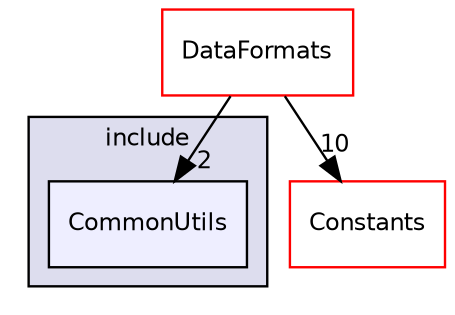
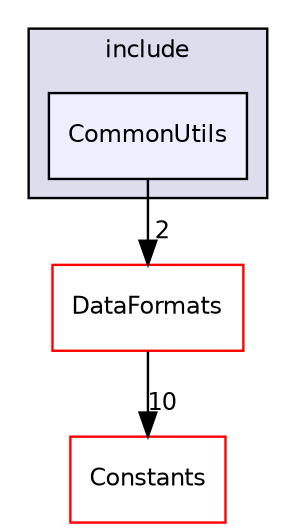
edge "DataFormats" -> "CommonUtils": reversed
